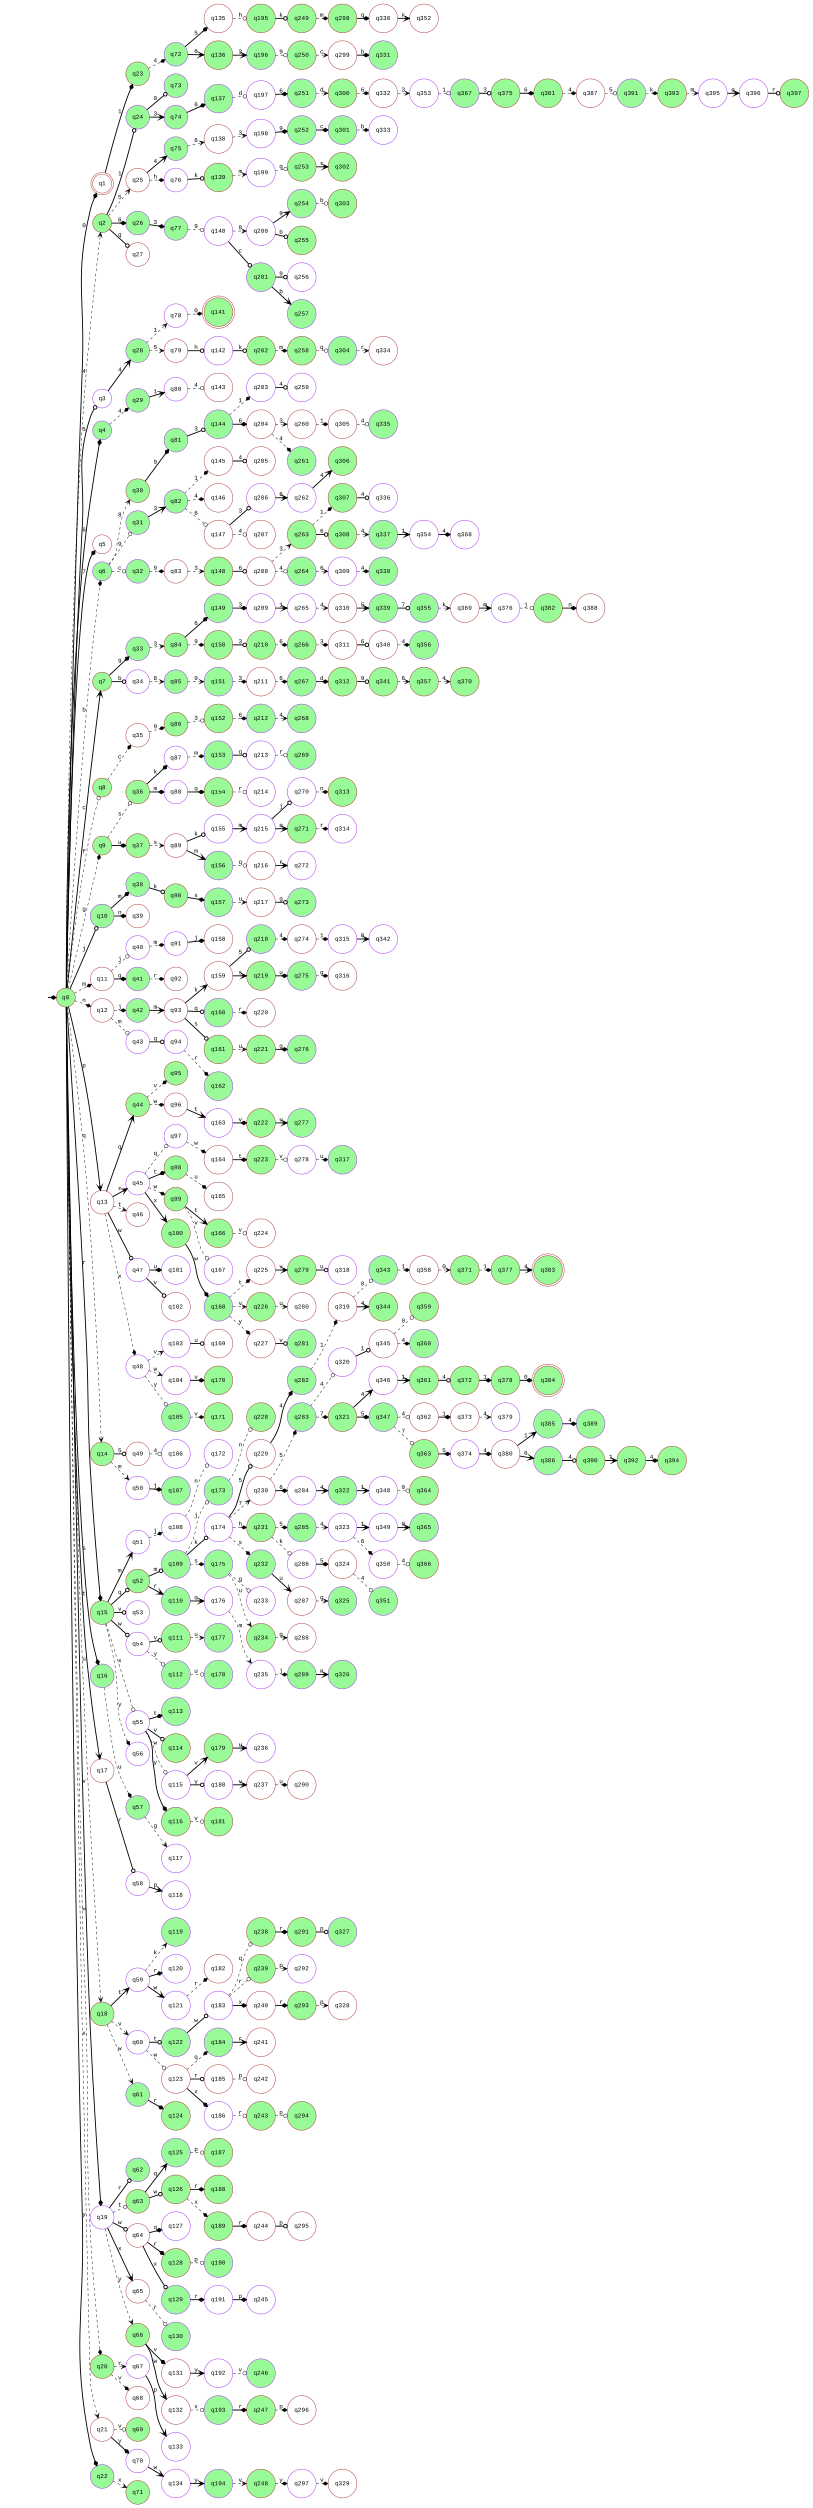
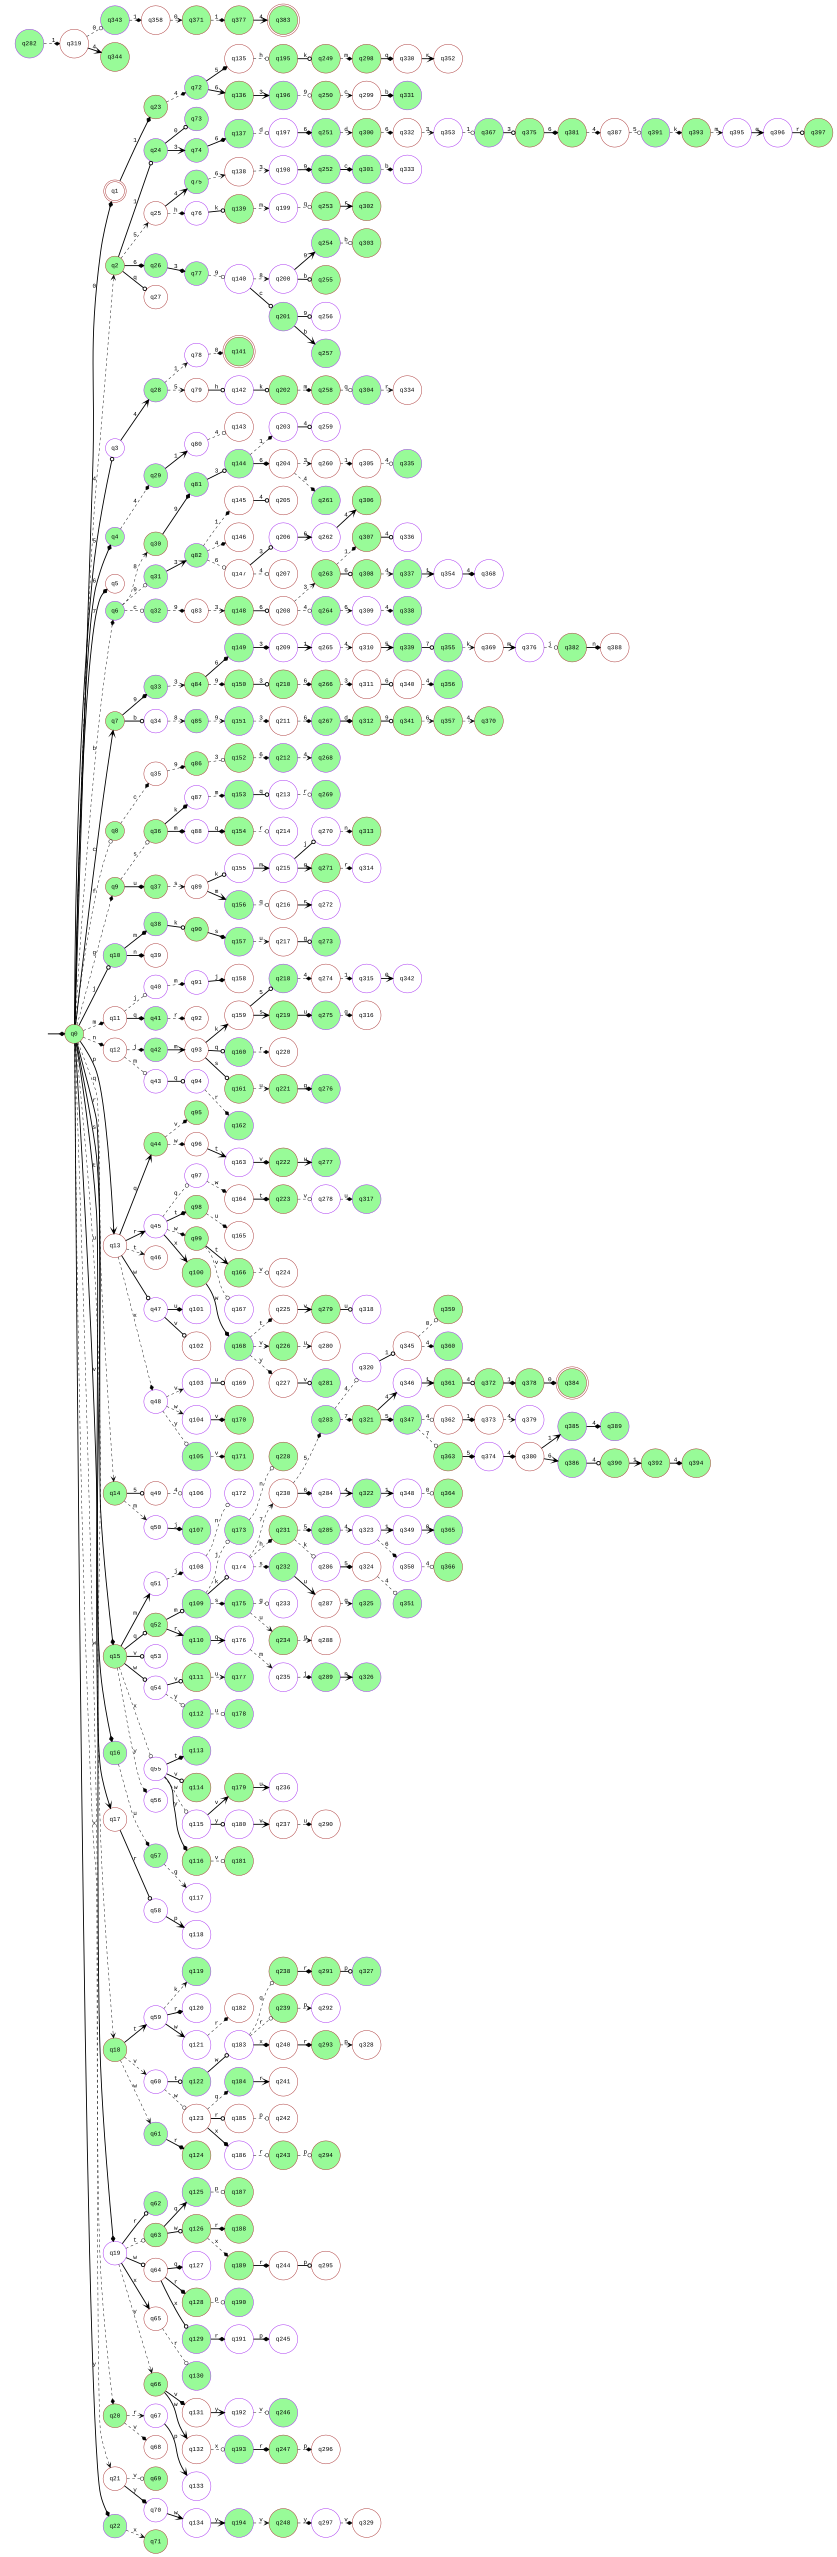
node "q229": removed
